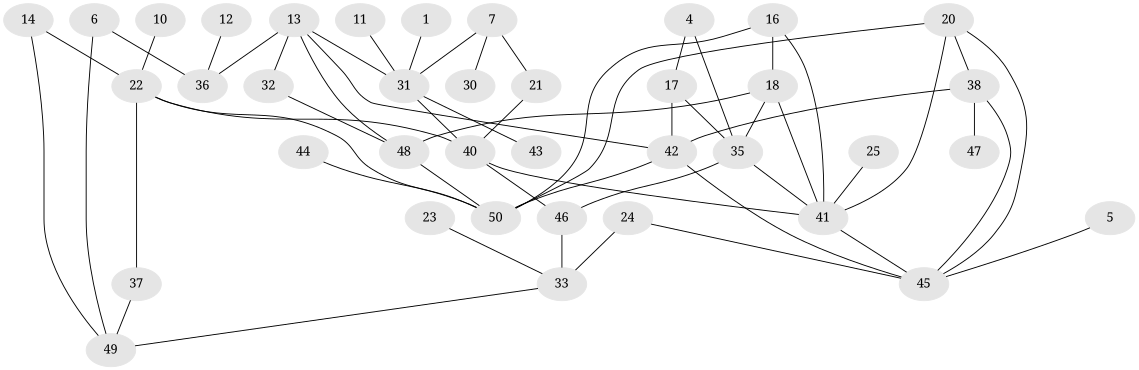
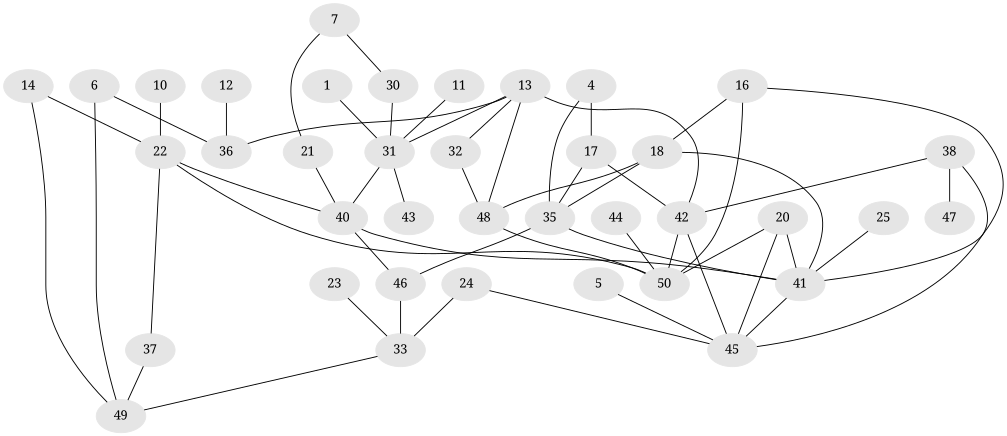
edge "7" -- "31": now "30" -- "31"
edge "20" -- "38": removed
